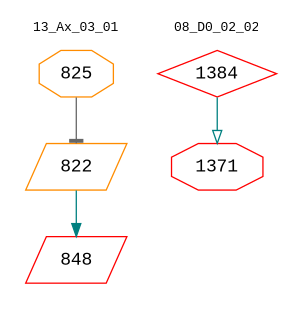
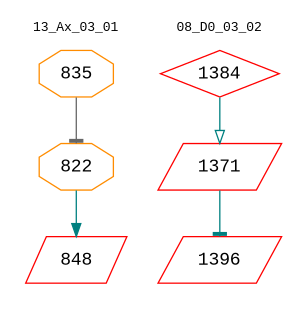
cluster "08_D0_02_02": label "08_D0_02_02" -> "08_D0_03_02"
node "825": label "825" -> "835"
node "822": shape parallelogram -> octagon
node "1371": shape octagon -> parallelogram
node "1396": added
